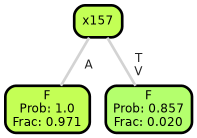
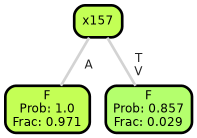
node "F Prob: 0.857 Frac: 0.020": label "F Prob: 0.857 Frac: 0.020" -> "F Prob: 0.857 Frac: 0.029"
